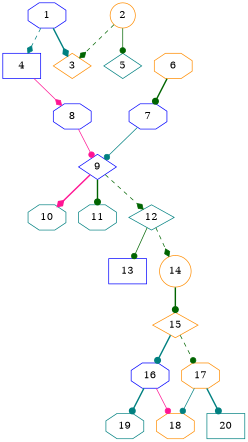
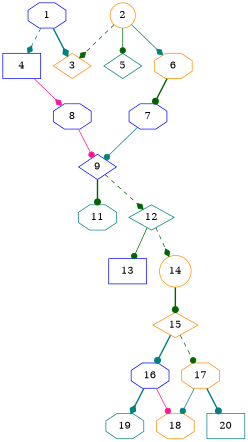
edge "2" -> "6": added
node "10": removed
edge "16" -> "19": arrowhead dot -> diamond
